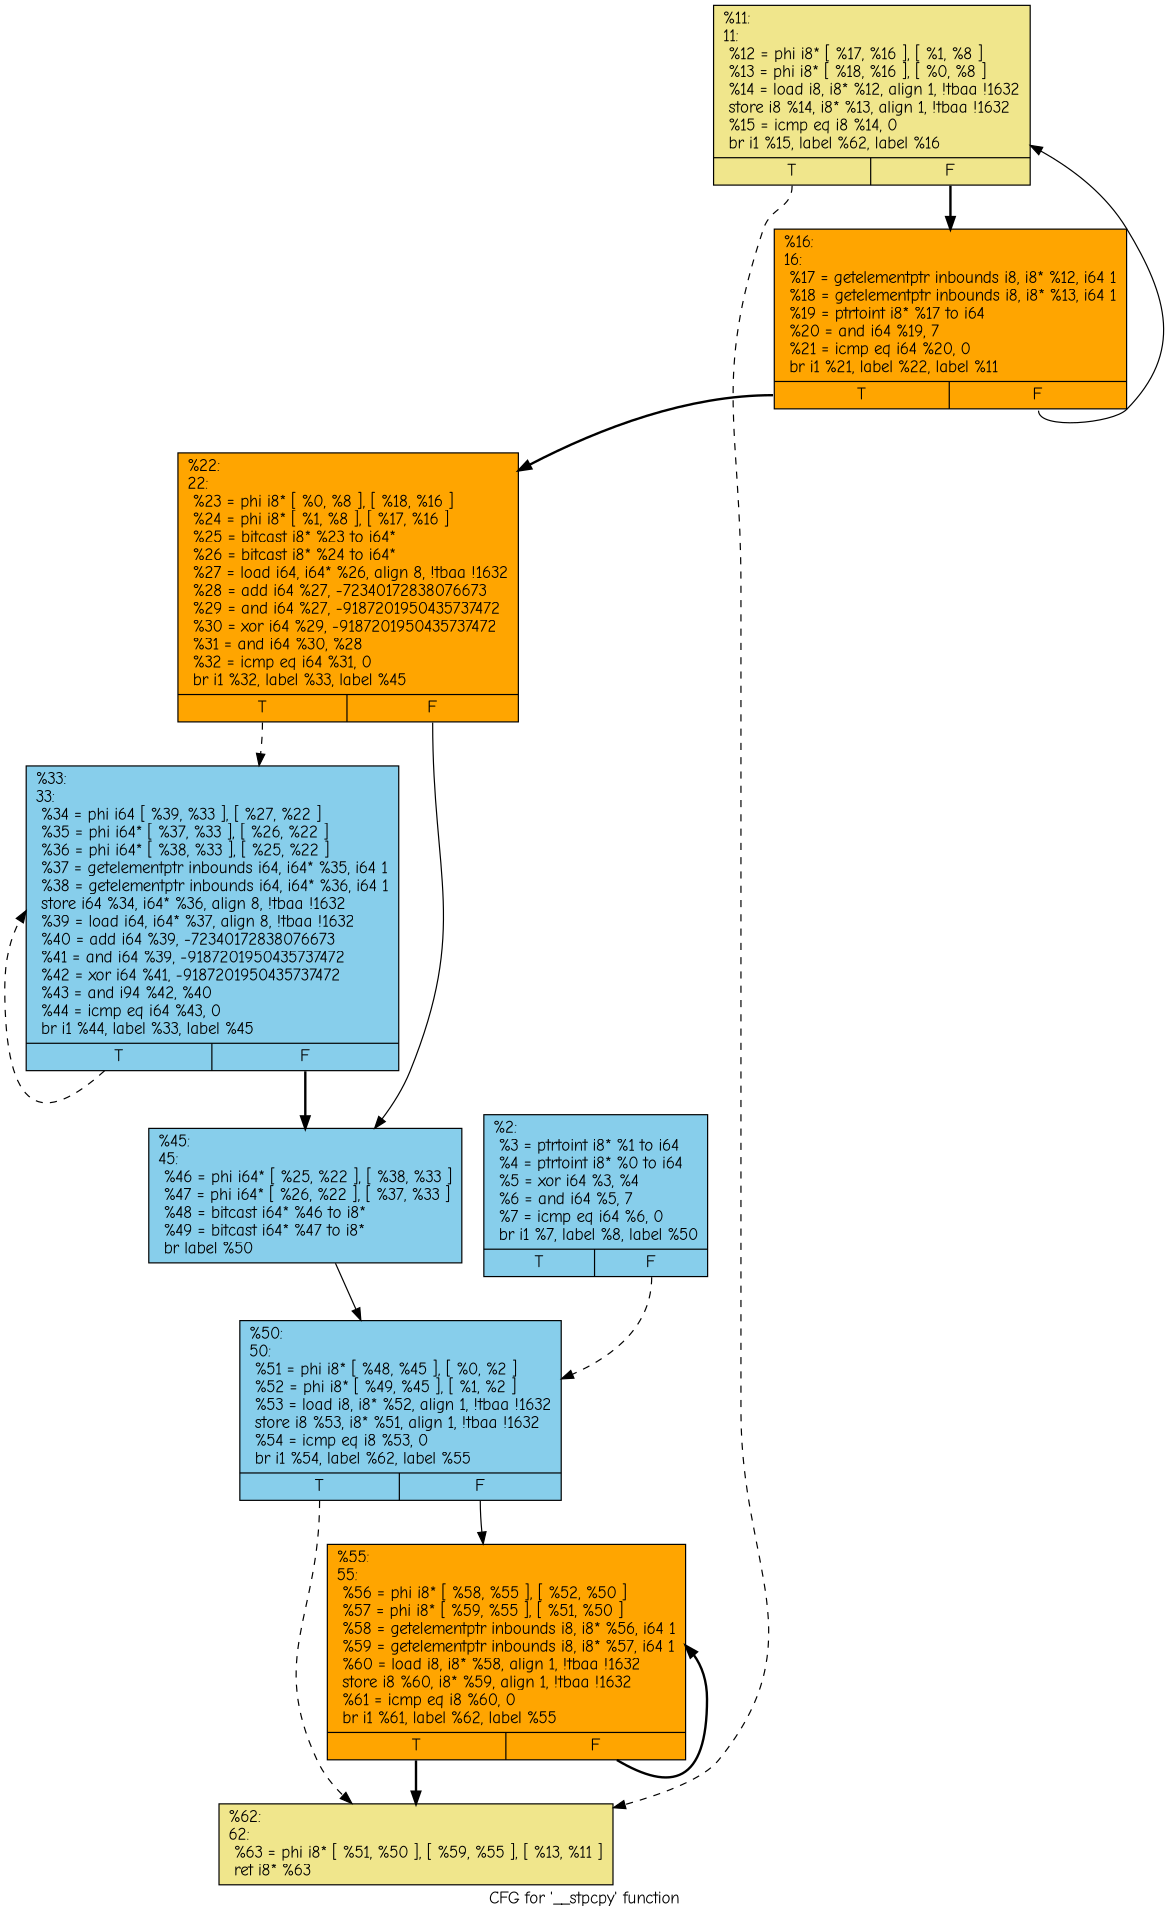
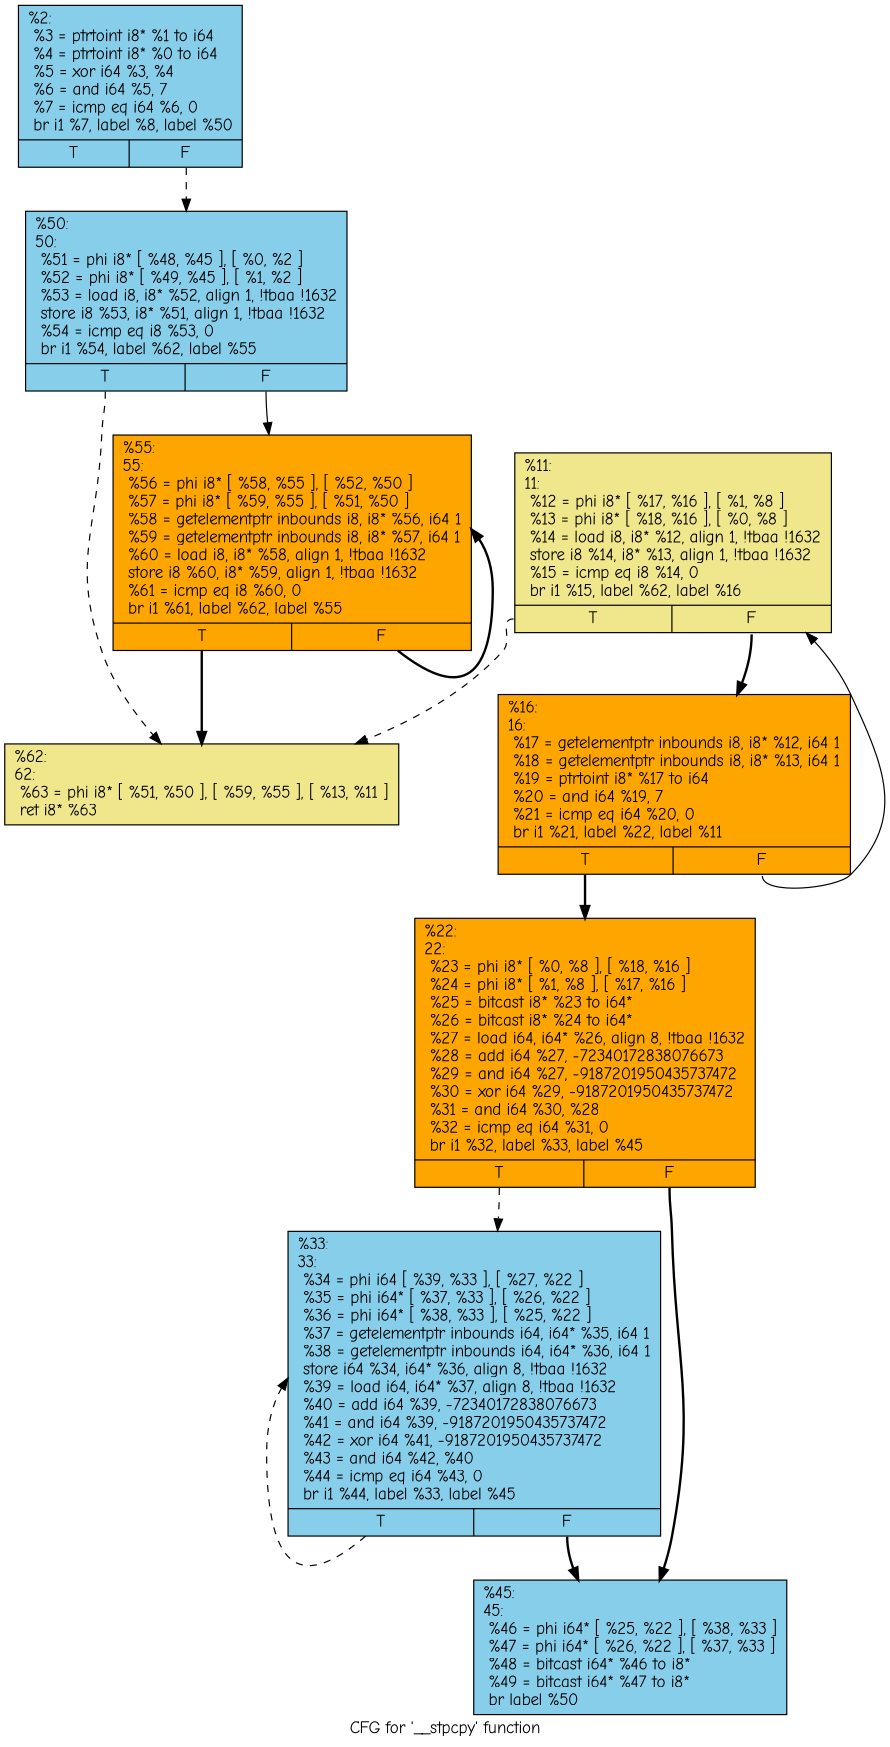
edge "%22:" -> "%45:": style solid -> bold
node "%33:": text "%43 = and i94 %42, %40" -> "%43 = and i64 %42, %40"
edge "%45:" -> "%50:": removed
